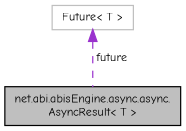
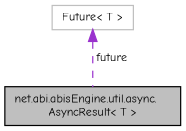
node "net.abi.abisEngine.async.async. AsyncResult< T >": label "net.abi.abisEngine.async.async. AsyncResult< T >" -> "net.abi.abisEngine.util.async. AsyncResult< T >"
